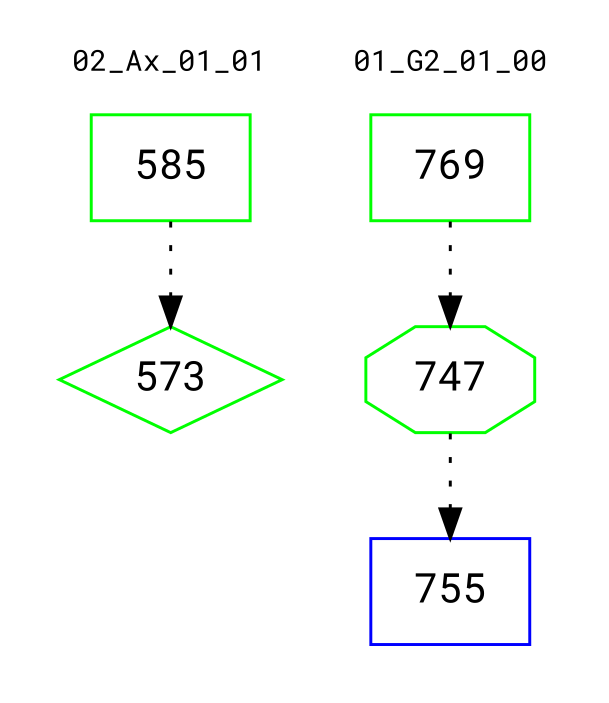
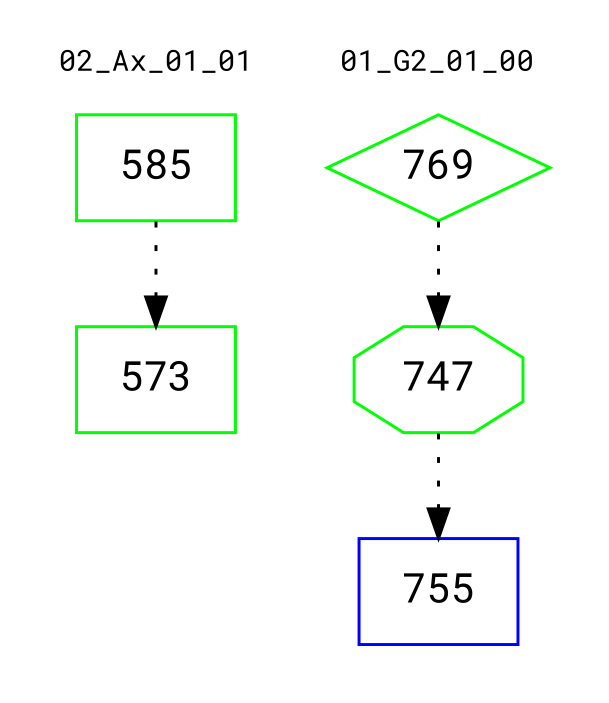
node "769": shape box -> diamond
node "573": shape diamond -> box
